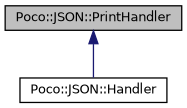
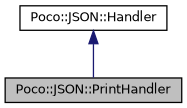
edge "Poco::JSON::Handler" -> "Poco::JSON::PrintHandler": reversed
